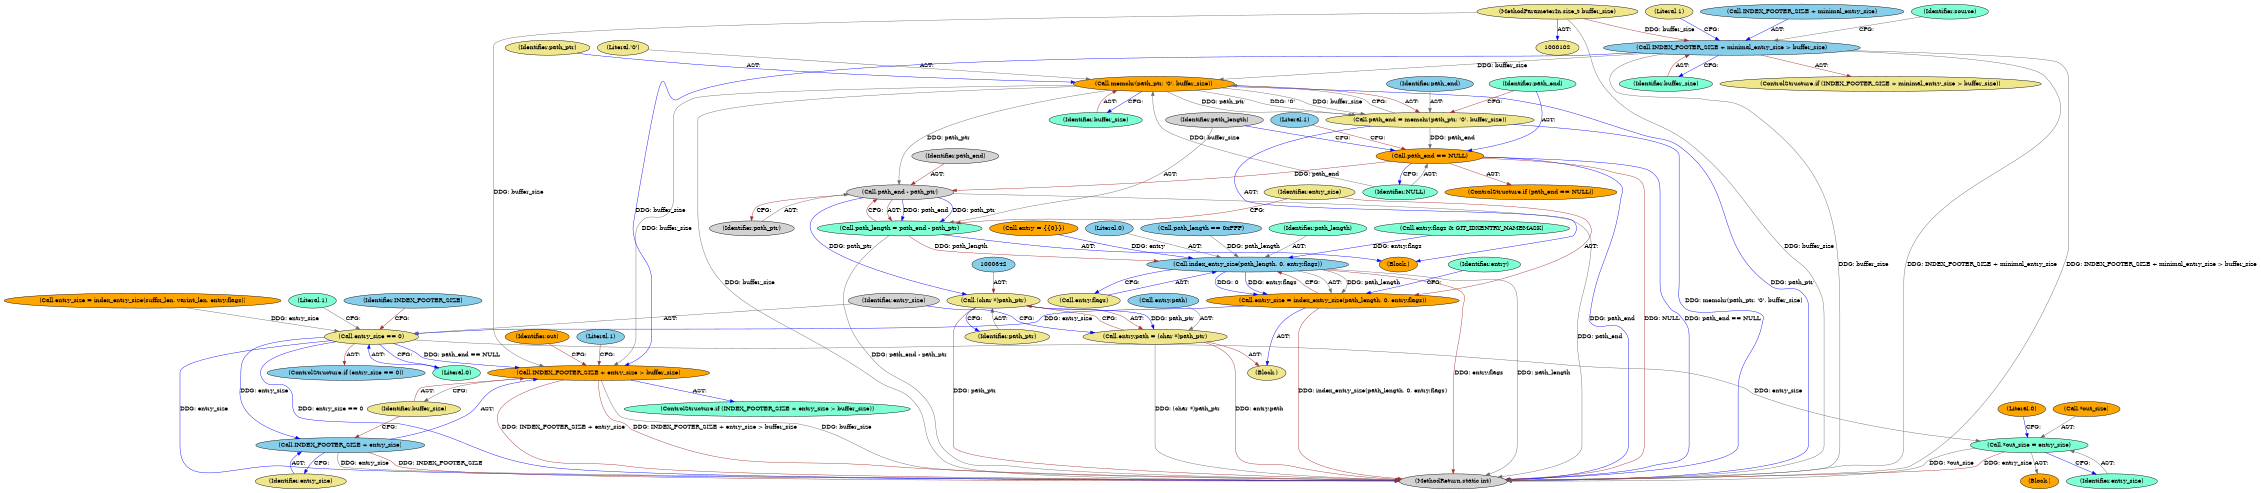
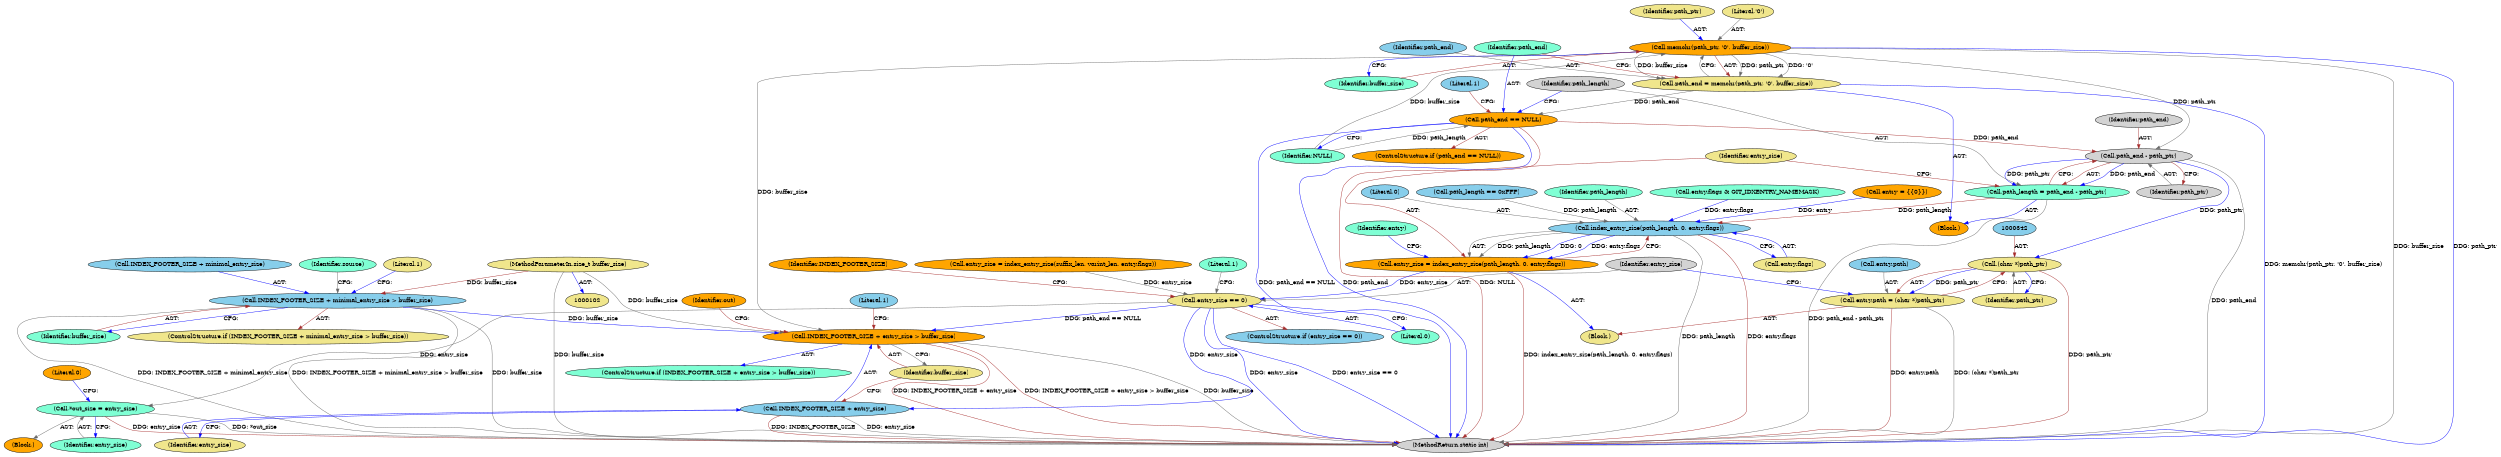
edge "(Call,INDEX_FOOTER_SIZE + minimal_entry_size > buffer_size)" -> "(Call,memchr(path_ptr, '0', buffer_size))": removed, label "DDG: buffer_size"
edge "(Identifier,NULL)" -> "(Call,path_end == NULL)": label "AST: " -> "DDG: path_length"
node "(Identifier,INDEX_FOOTER_SIZE)": fillcolor skyblue -> orange
node "(Call,*out_size)": removed
